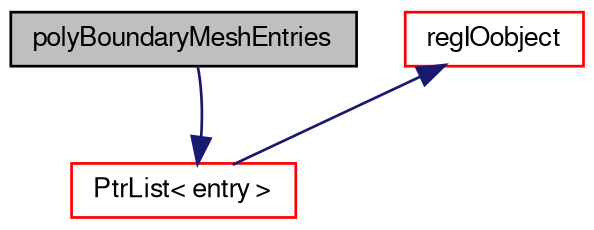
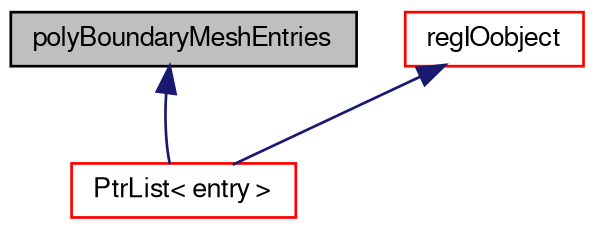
edge "polyBoundaryMeshEntries" -> "PtrList< entry >": reversed
